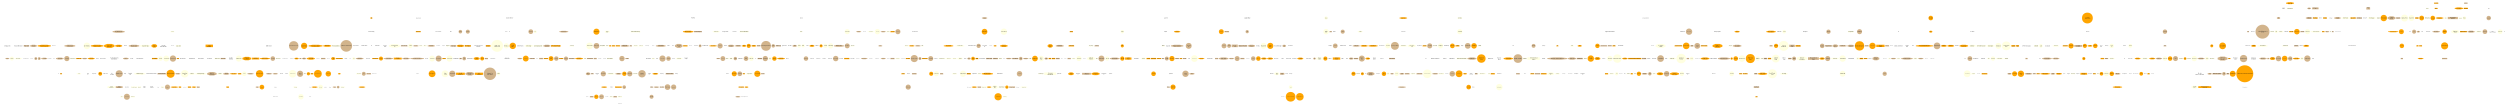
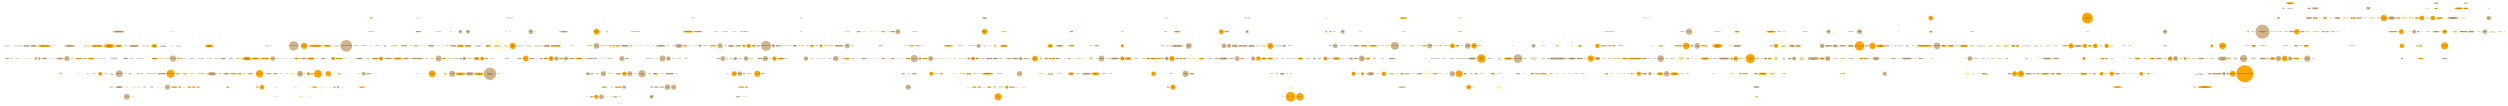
node "b'B.B. King'": fillcolor white -> orange
